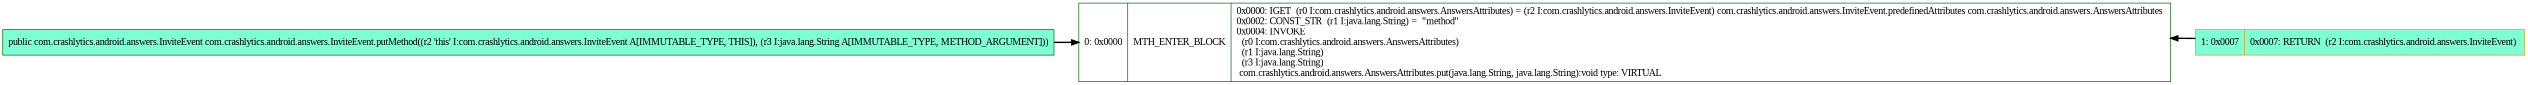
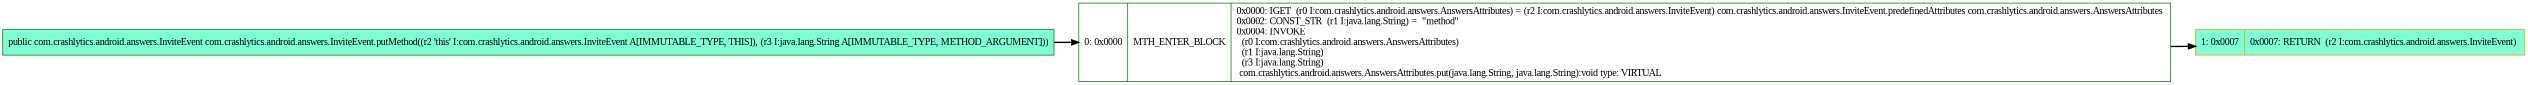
edge "1: 0x0007" -> "0: 0x0000": reversed
